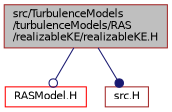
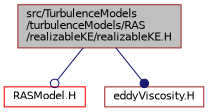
node "src.H": label "src.H" -> "eddyViscosity.H"
